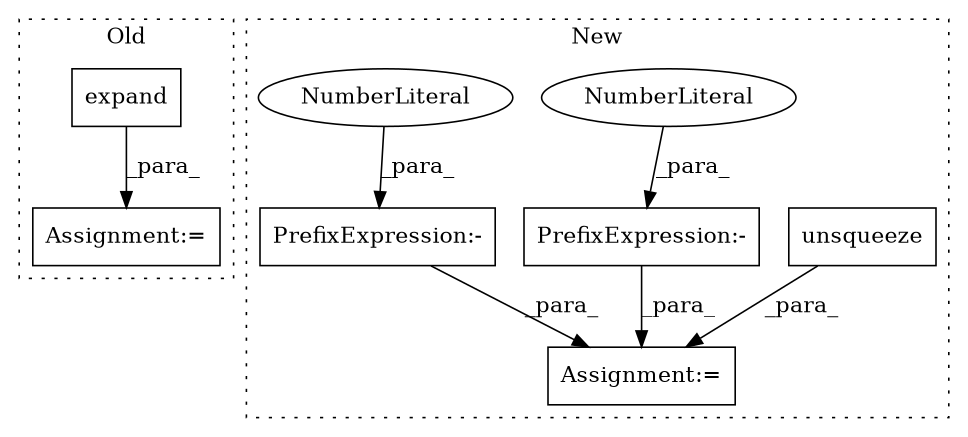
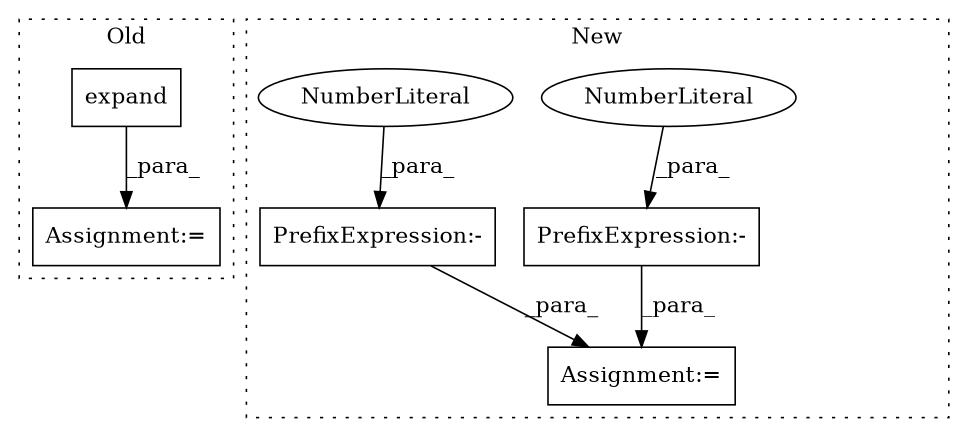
node "unsqueeze": removed
